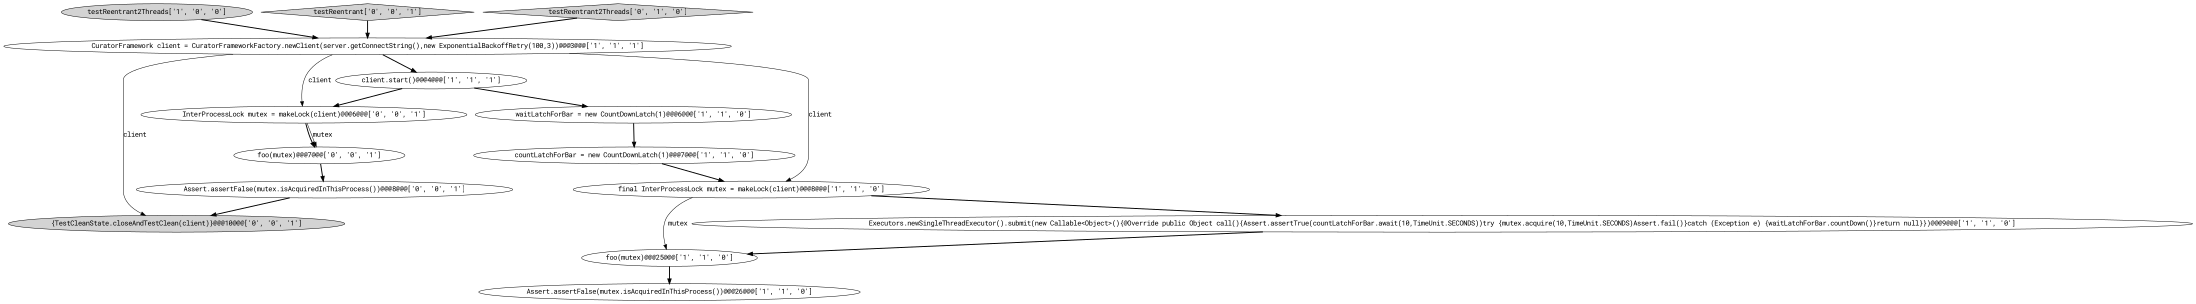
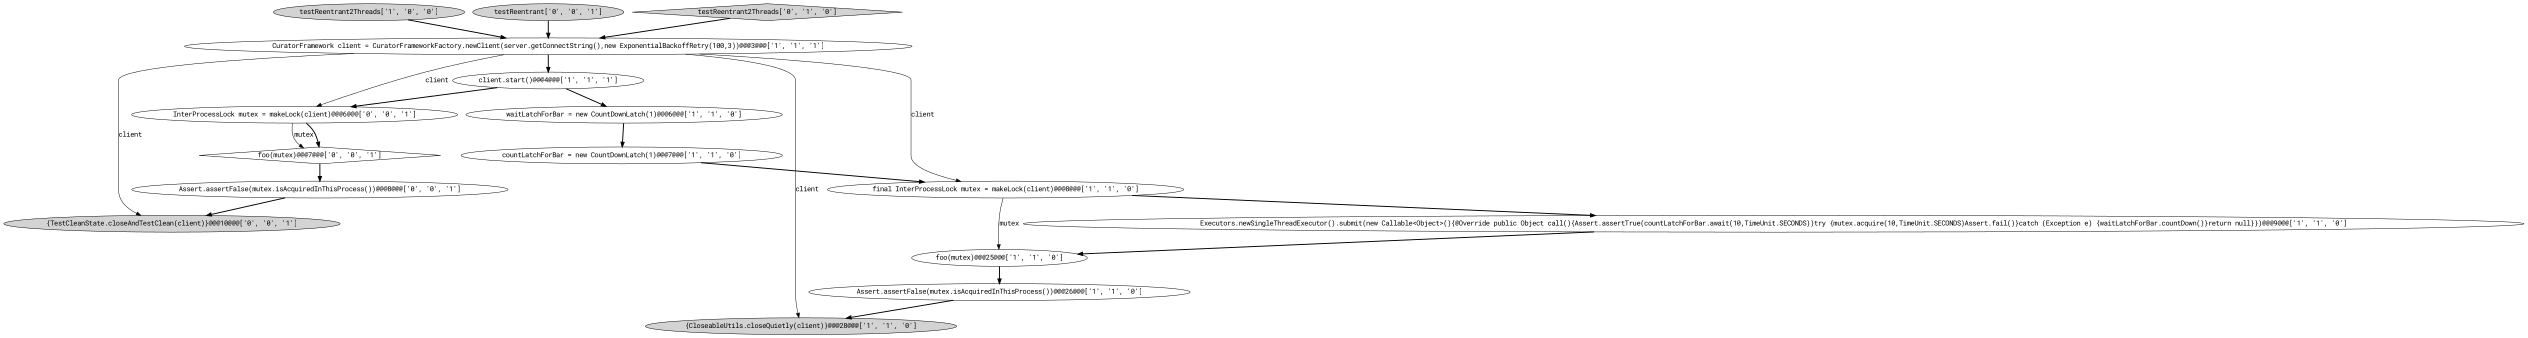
node "testReentrant['0', '0', '1']": shape diamond -> ellipse
node "foo(mutex)@@@7@@@['0', '0', '1']": shape ellipse -> diamond
node "{CloseableUtils.closeQuietly(client)}@@@28@@@['1', '1', '0']": added
